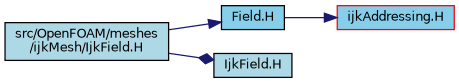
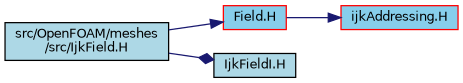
node "Field.H": color black -> red
node "src/OpenFOAM/meshes /ijkMesh/IjkField.H": label "src/OpenFOAM/meshes /ijkMesh/IjkField.H" -> "src/OpenFOAM/meshes /src/IjkField.H"
node "IjkField.H": label "IjkField.H" -> "IjkFieldI.H"
